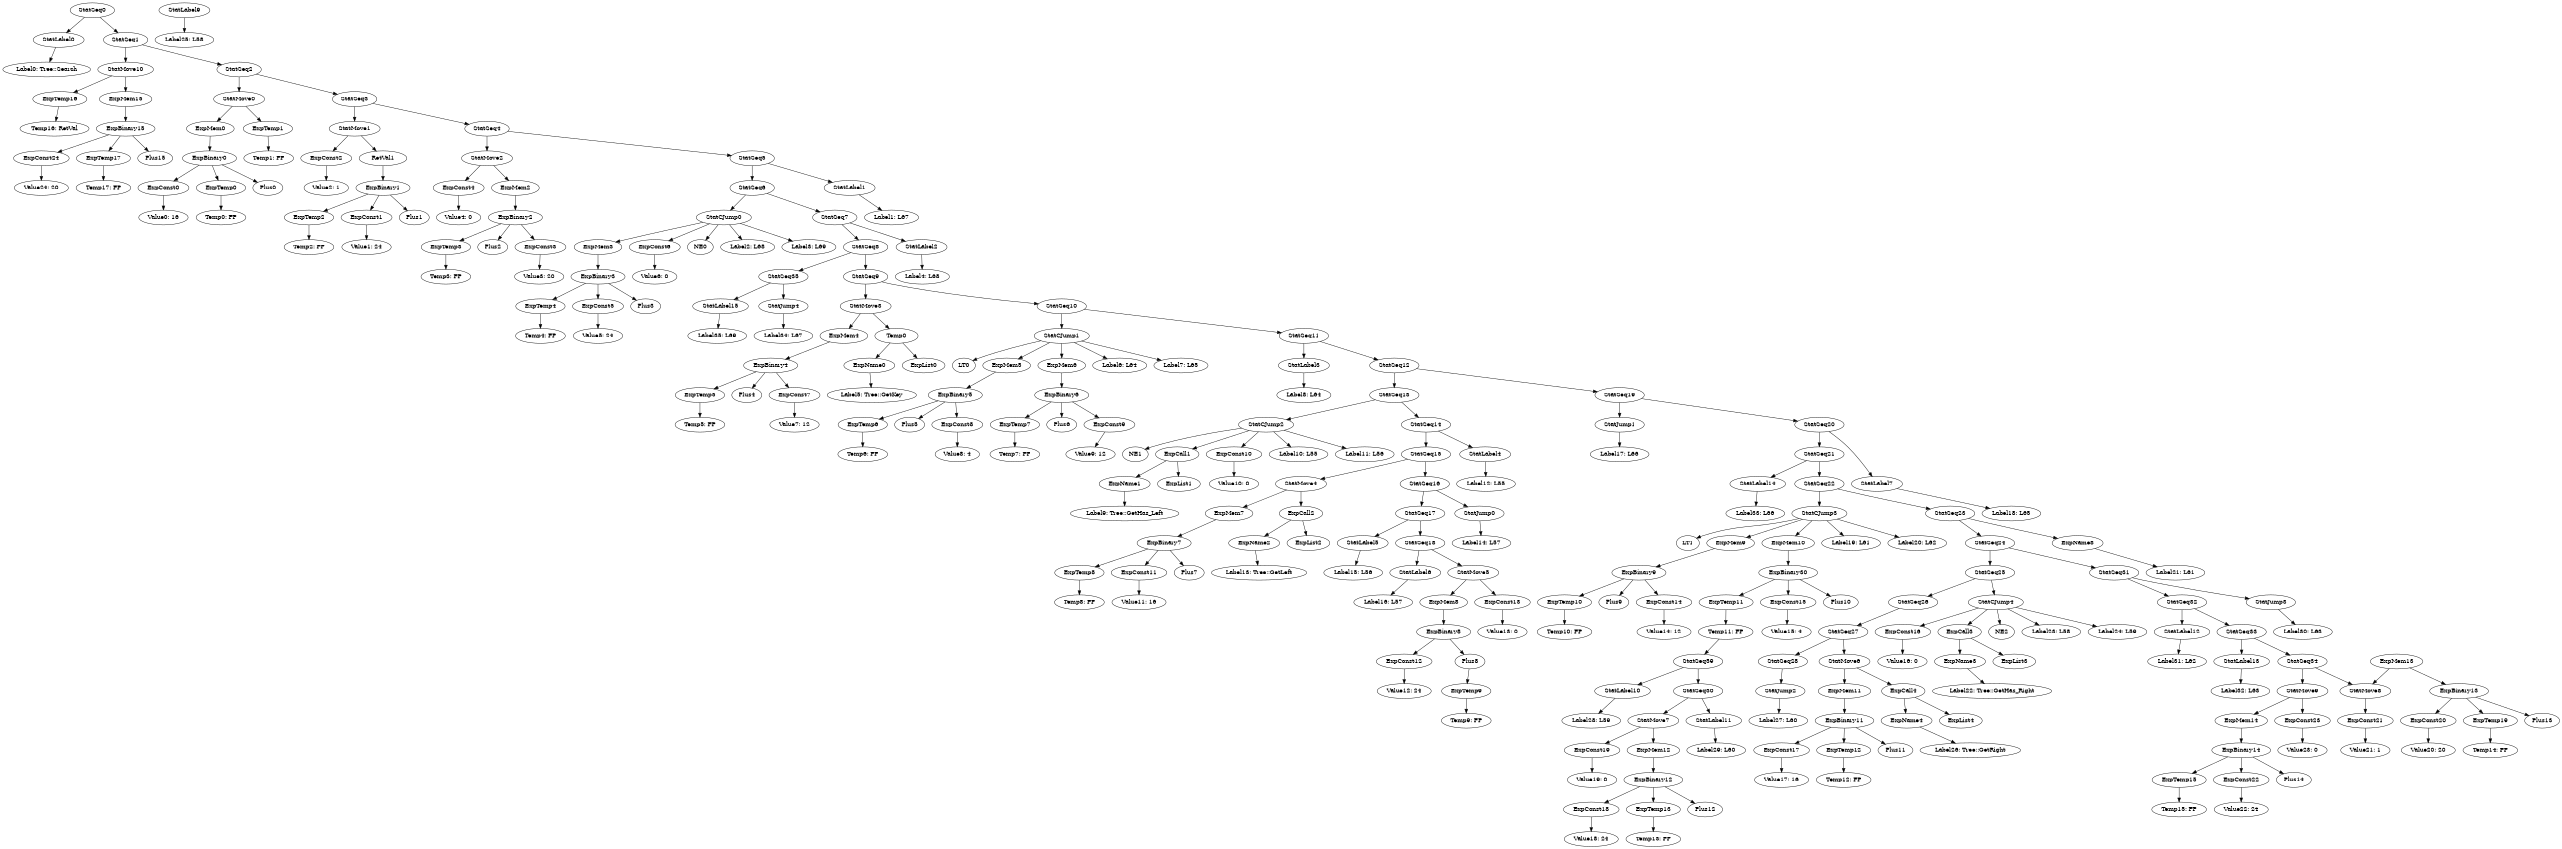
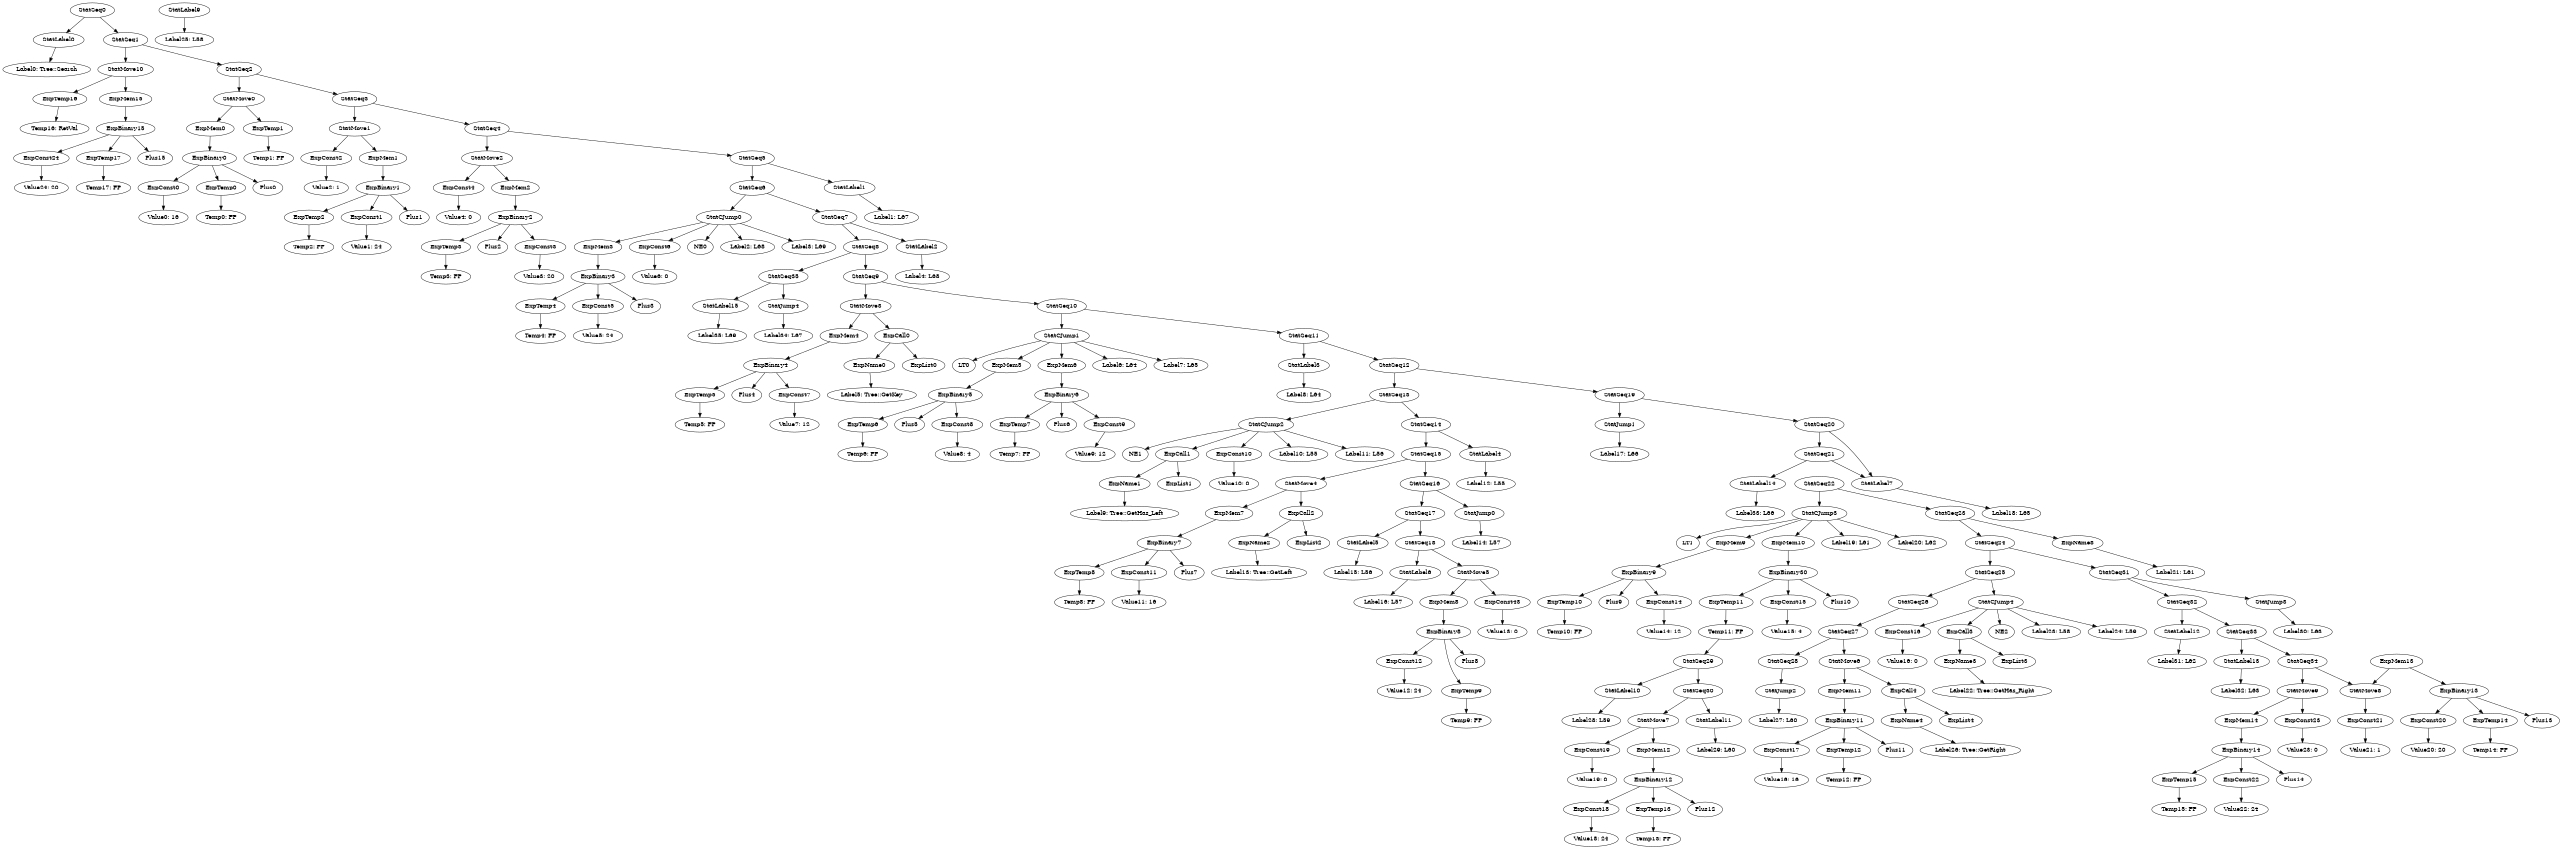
node "RetVal1": label "RetVal1" -> "ExpMem1"
node "Temp0": label "Temp0" -> "ExpCall0"
edge "StatSeq21" -> "StatSeq22": now "StatSeq21" -> "StatLabel7"
node "ExpConst13": label "ExpConst13" -> "ExpConst43"
node "StatSeq59": label "StatSeq59" -> "StatSeq29"
edge "Plus8" -> "ExpTemp9": now "ExpBinary8" -> "ExpTemp9"
node "ExpTemp19": label "ExpTemp19" -> "ExpTemp14"
node "Value17: 16": label "Value17: 16" -> "Value16: 16"
